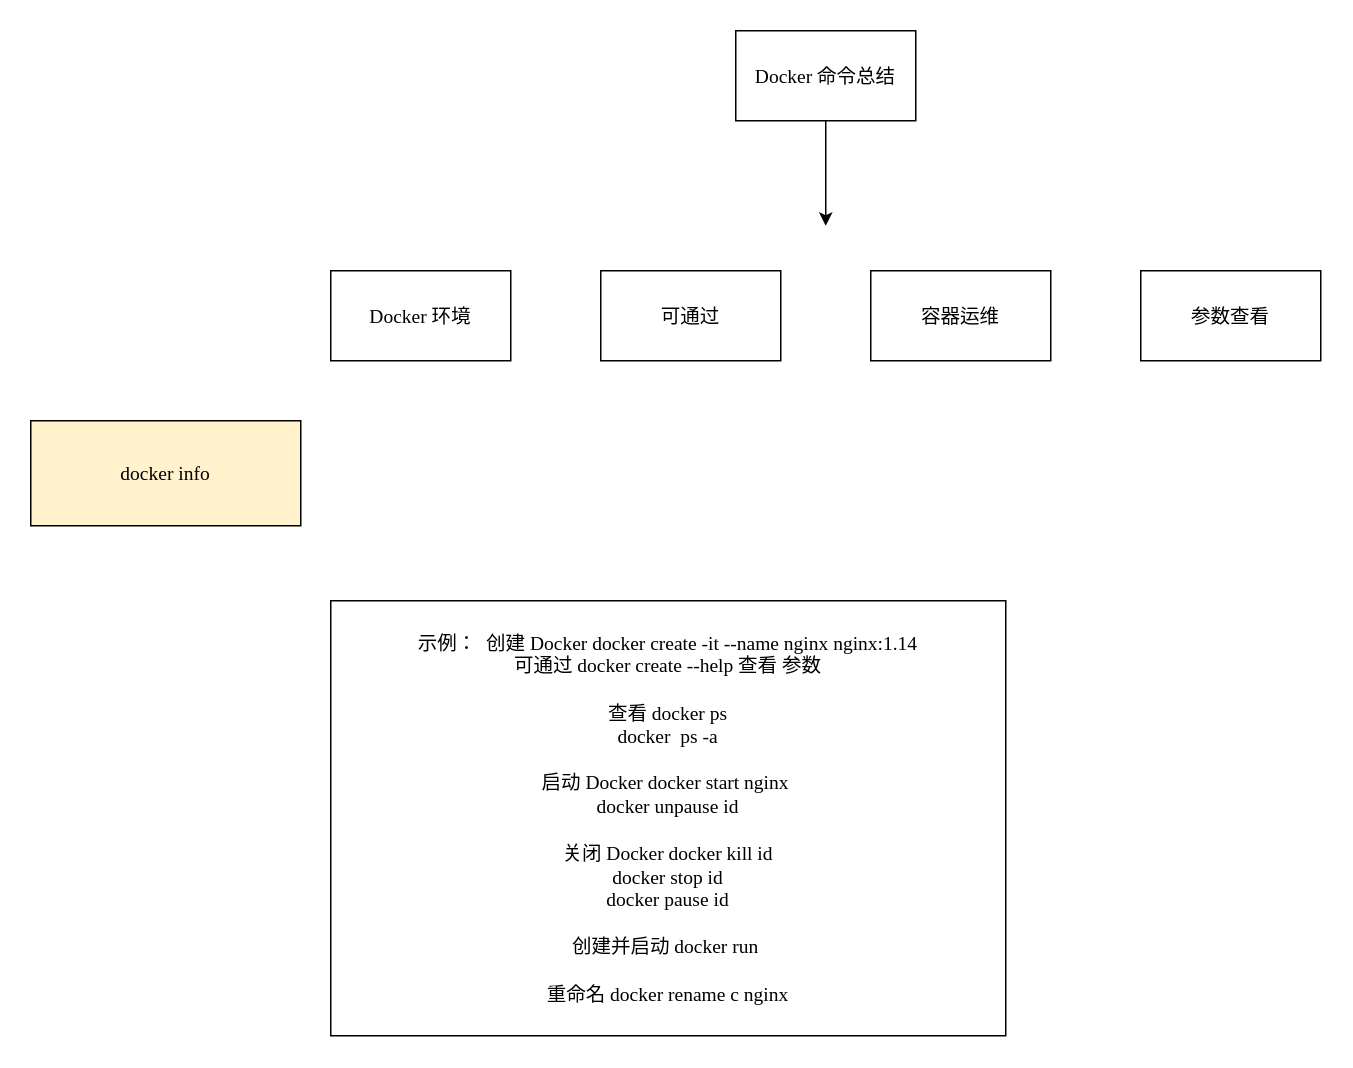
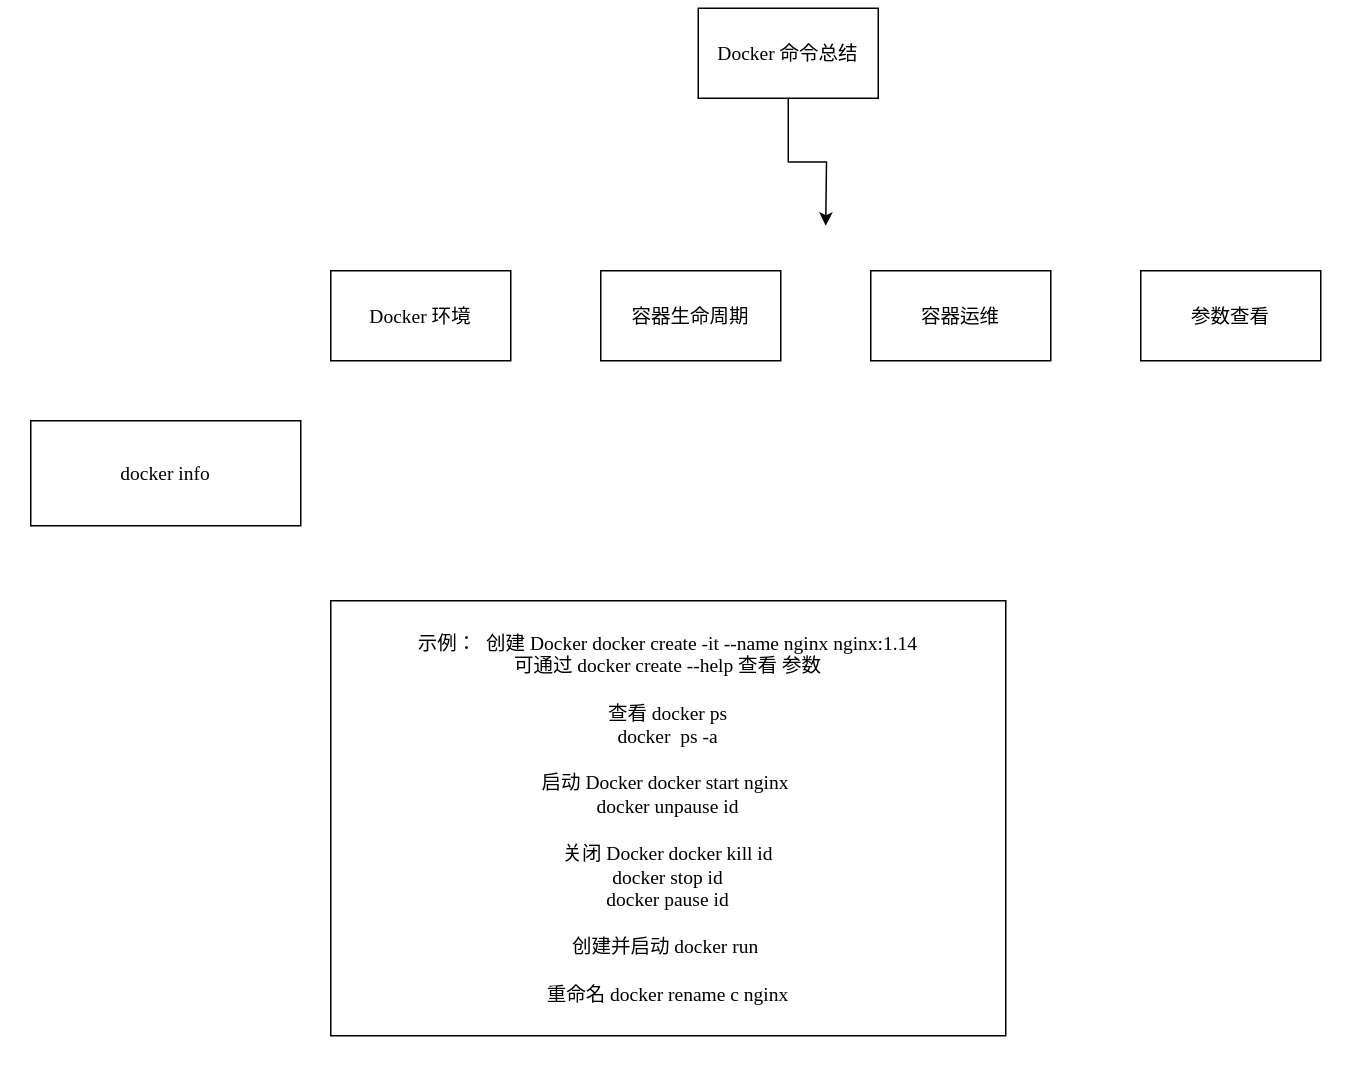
node "Docker 命令总结": moved (826, 76) -> (788, 53)
node "可通过": label "可通过" -> "容器生命周期"
node "docker info": fillcolor #fff2cc -> #ffffff
